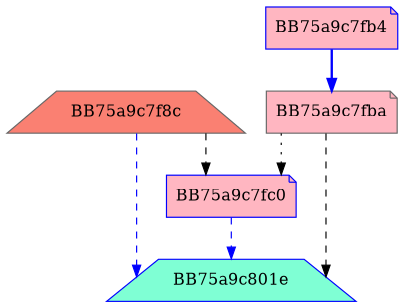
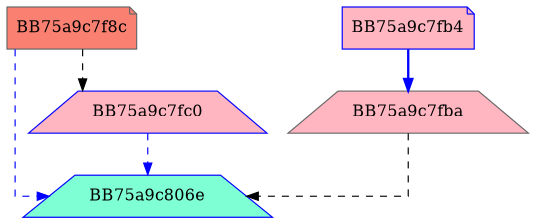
node "BB75a9c7f8c": shape trapezium -> note
node "BB75a9c7fba": shape note -> trapezium
edge "BB75a9c7fba" -> "BB75a9c7fc0": removed
node "BB75a9c7fc0": shape note -> trapezium
node "BB75a9c801e": label "BB75a9c801e" -> "BB75a9c806e"
